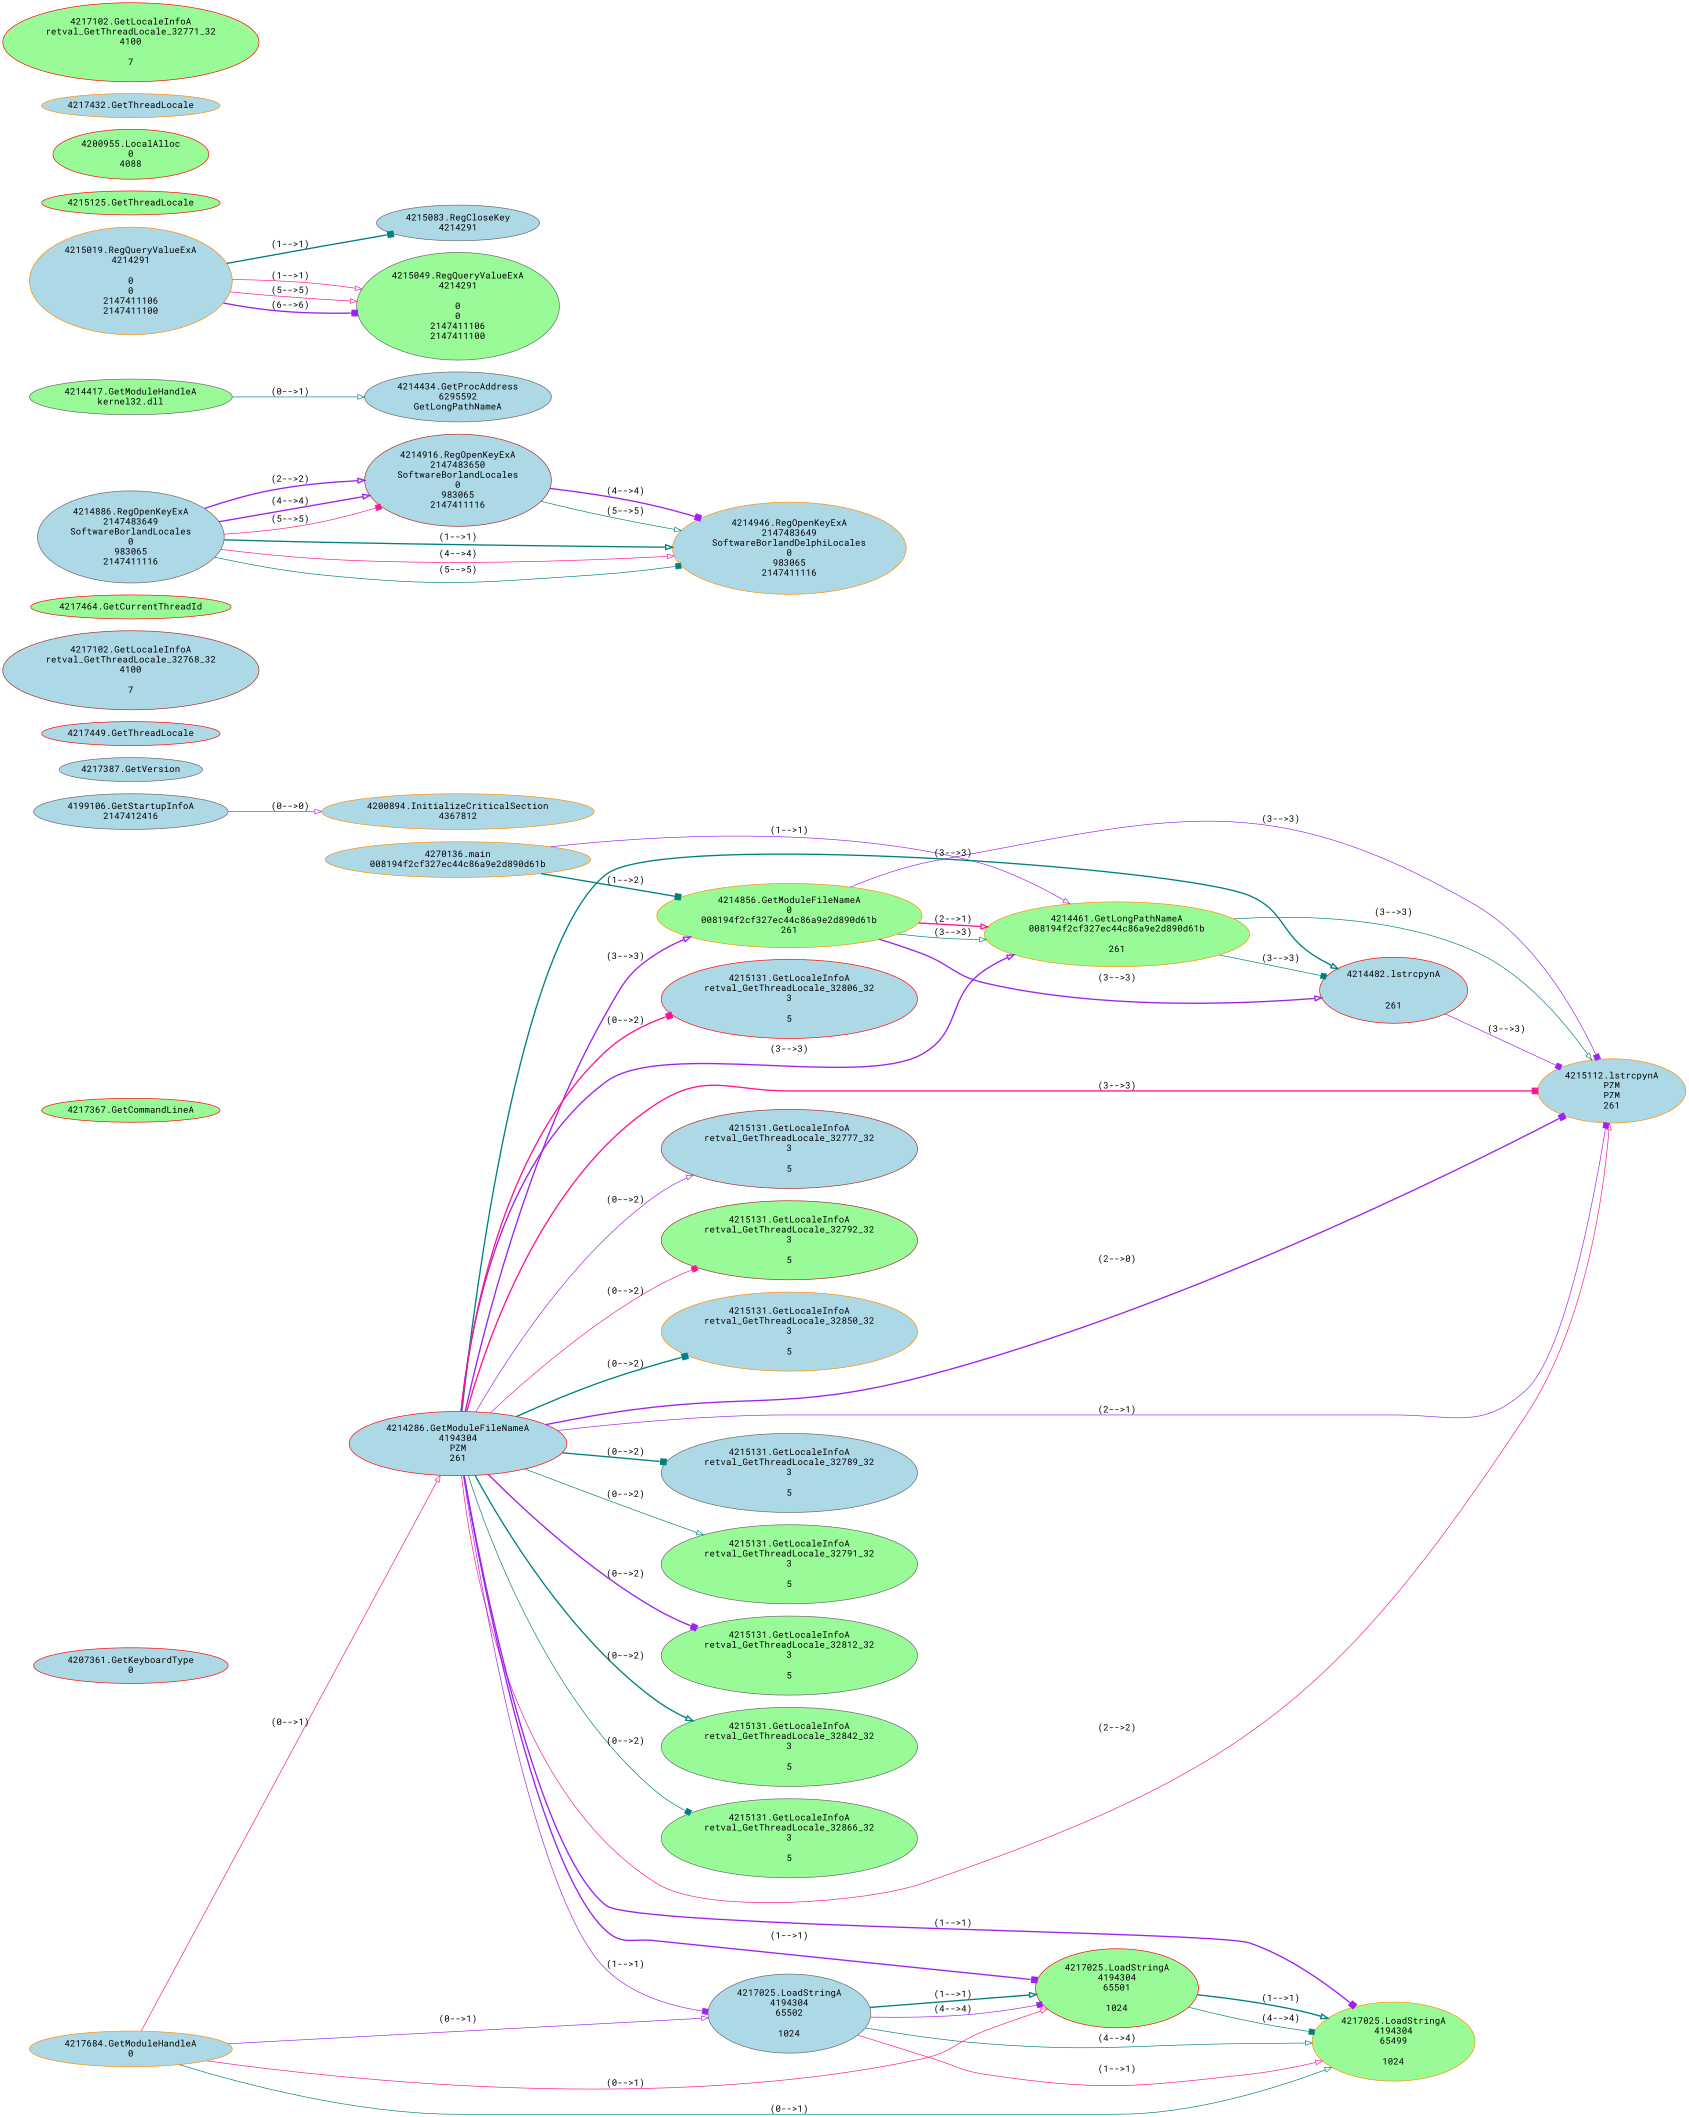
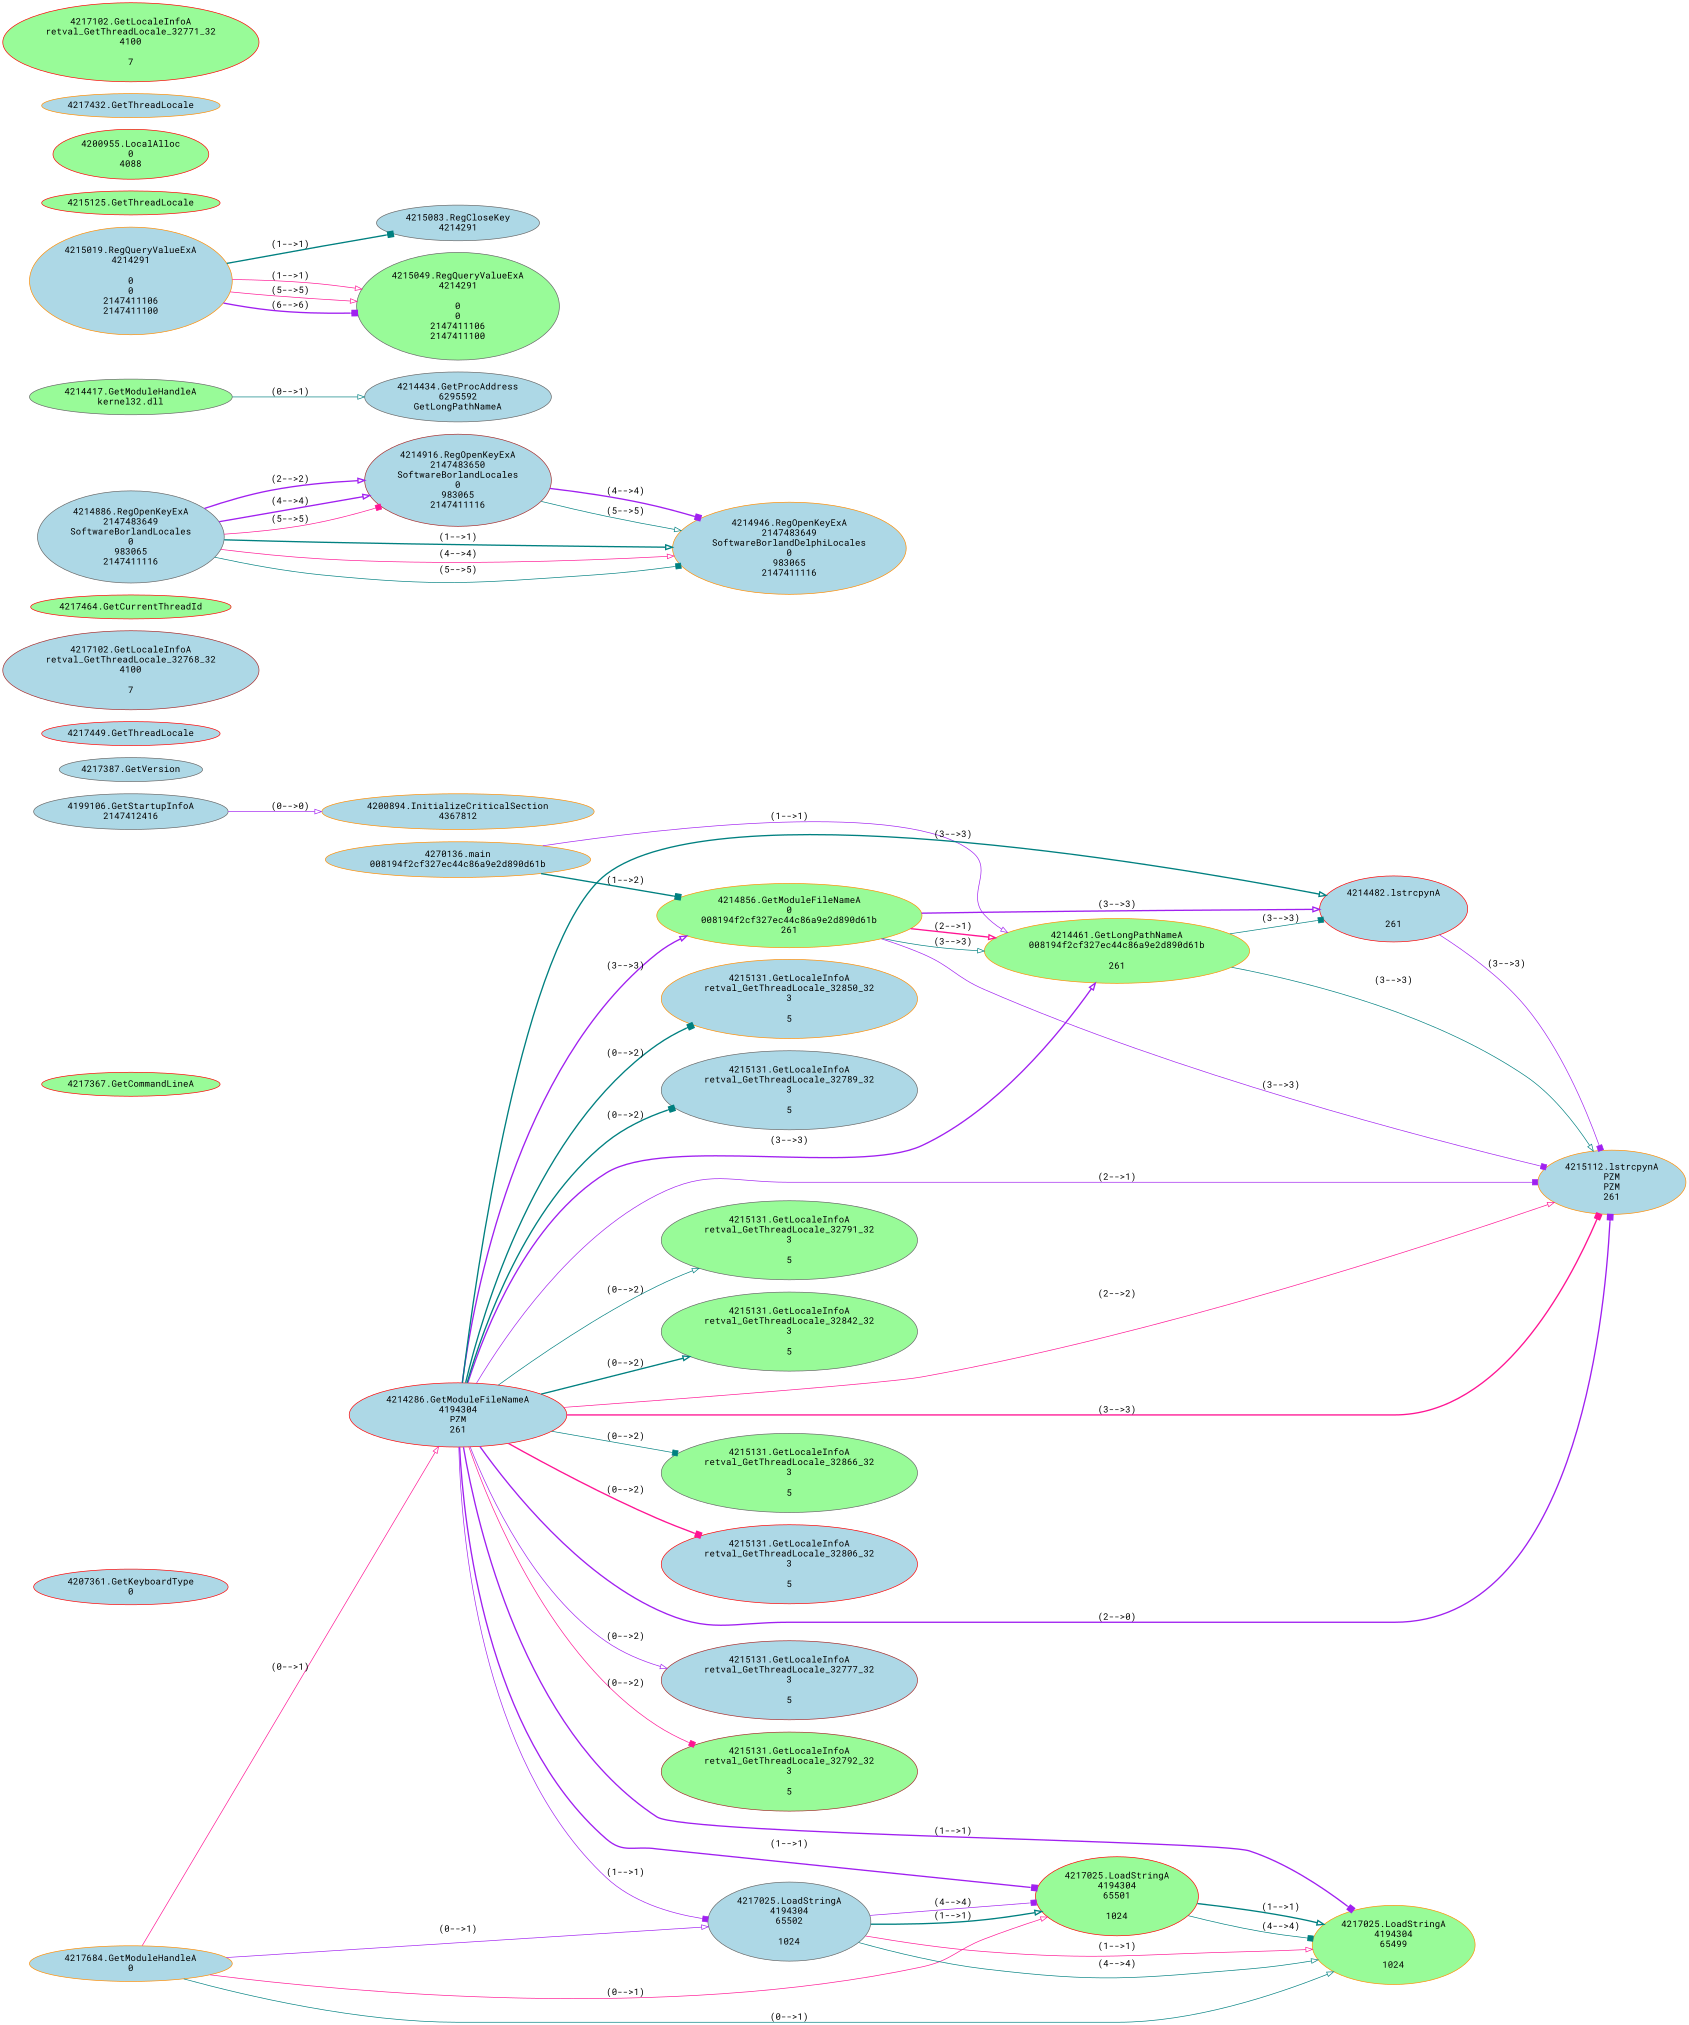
node "4215131.GetLocaleInfoA retval_GetThreadLocale_32812_32 3 5": removed
